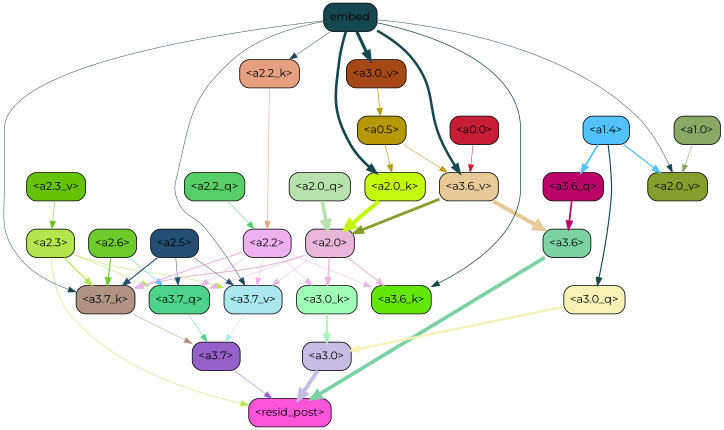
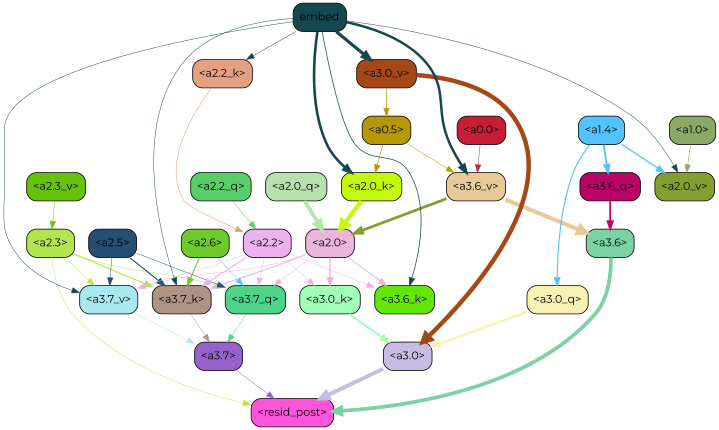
edge "<a3.0_v>" -> "<a3.0>": added
edge "<a1.4>" -> "<a3.0_q>": color #15474f -> #53c3ff
